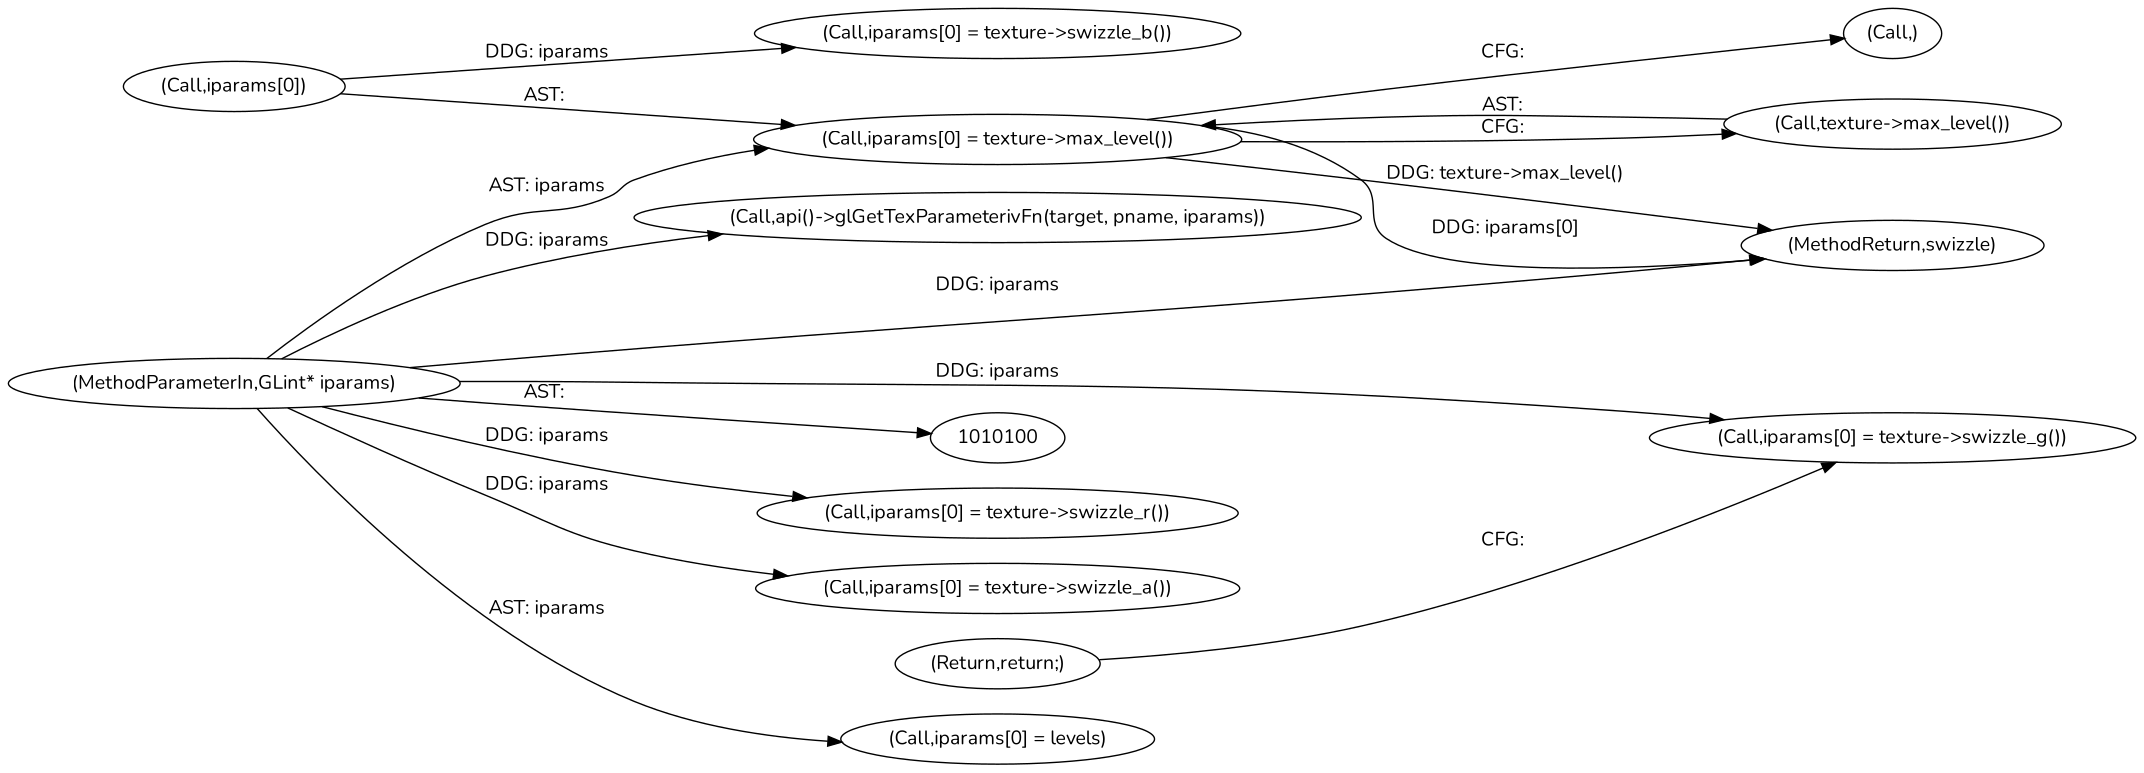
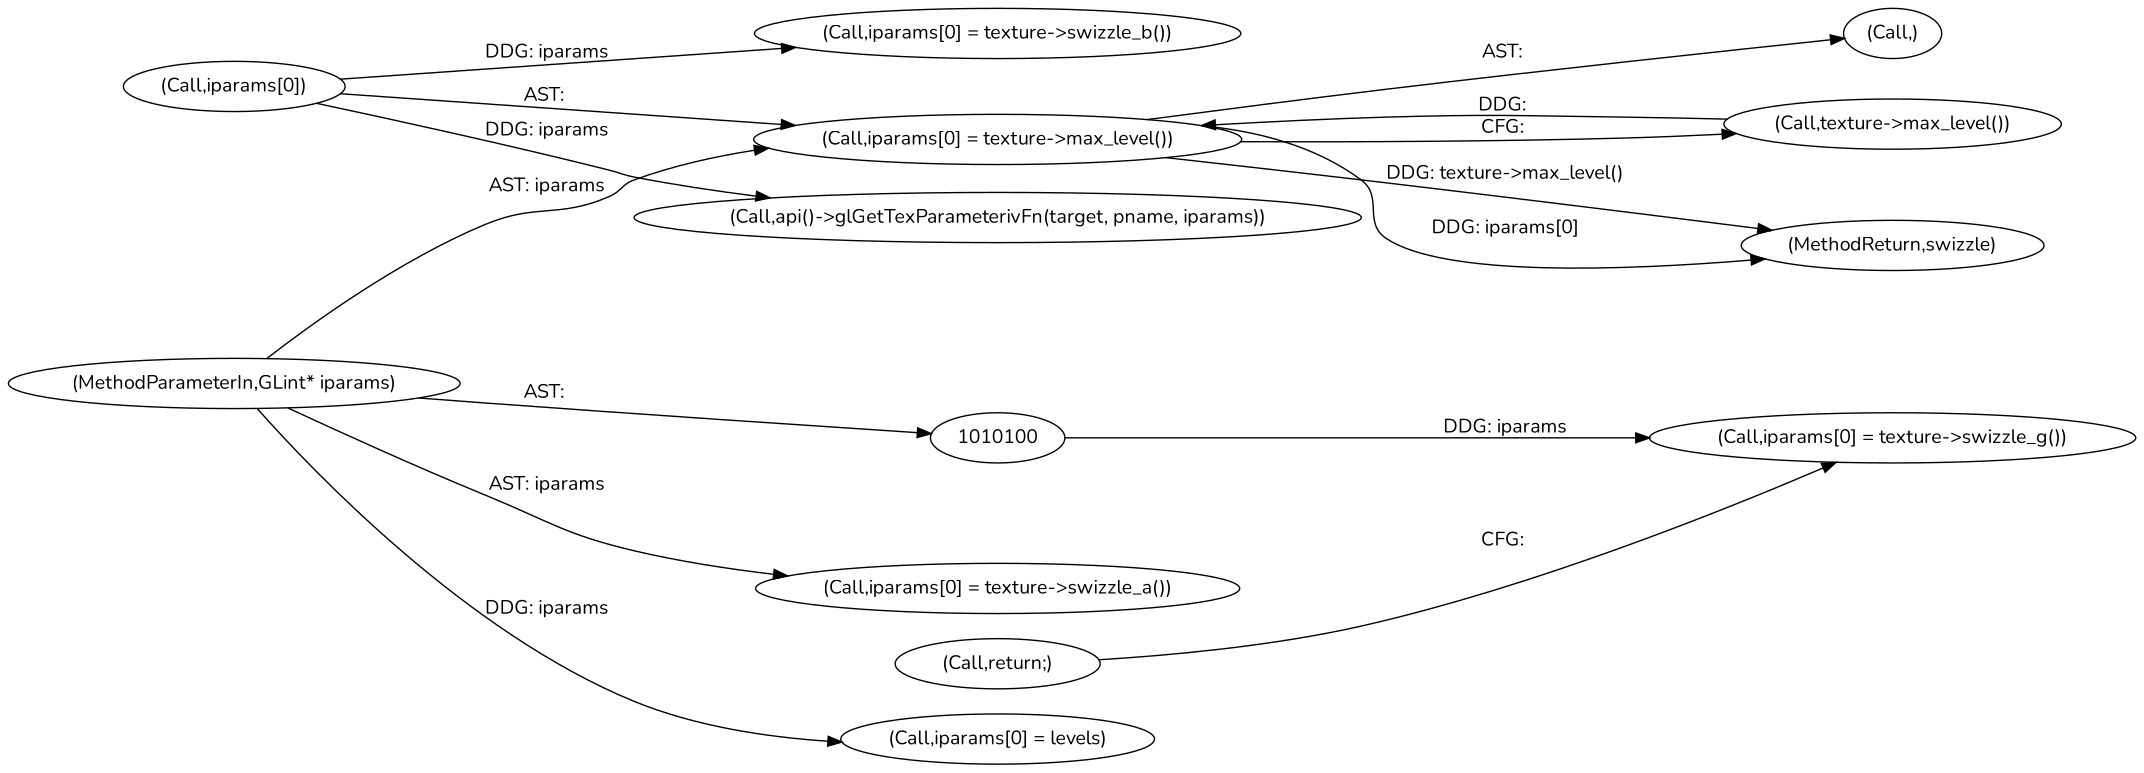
edge "(Call,iparams[0] = texture->max_level())" -> "(Call,)": label "CFG: " -> "AST: "
edge "(Call,texture->max_level())" -> "(Call,iparams[0] = texture->max_level())": label "AST: " -> "DDG: "
edge "(MethodParameterIn,GLint* iparams)" -> "(Call,api()->glGetTexParameterivFn(target, pname, iparams))": now "(Call,iparams[0])" -> "(Call,api()->glGetTexParameterivFn(target, pname, iparams))"
edge "(MethodParameterIn,GLint* iparams)" -> "(MethodReturn,swizzle)": removed, label "DDG: iparams"
edge "(MethodParameterIn,GLint* iparams)" -> "(Call,iparams[0] = texture->swizzle_g())": now "1010100" -> "(Call,iparams[0] = texture->swizzle_g())"
edge "(MethodParameterIn,GLint* iparams)" -> "(Call,iparams[0] = texture->swizzle_a())": label "DDG: iparams" -> "AST: iparams"
node "(Call,iparams[0] = texture->swizzle_r())": removed
edge "(MethodParameterIn,GLint* iparams)" -> "(Call,iparams[0] = levels)": label "AST: iparams" -> "DDG: iparams"
node "(Return,return;)": label "(Return,return;)" -> "(Call,return;)"
